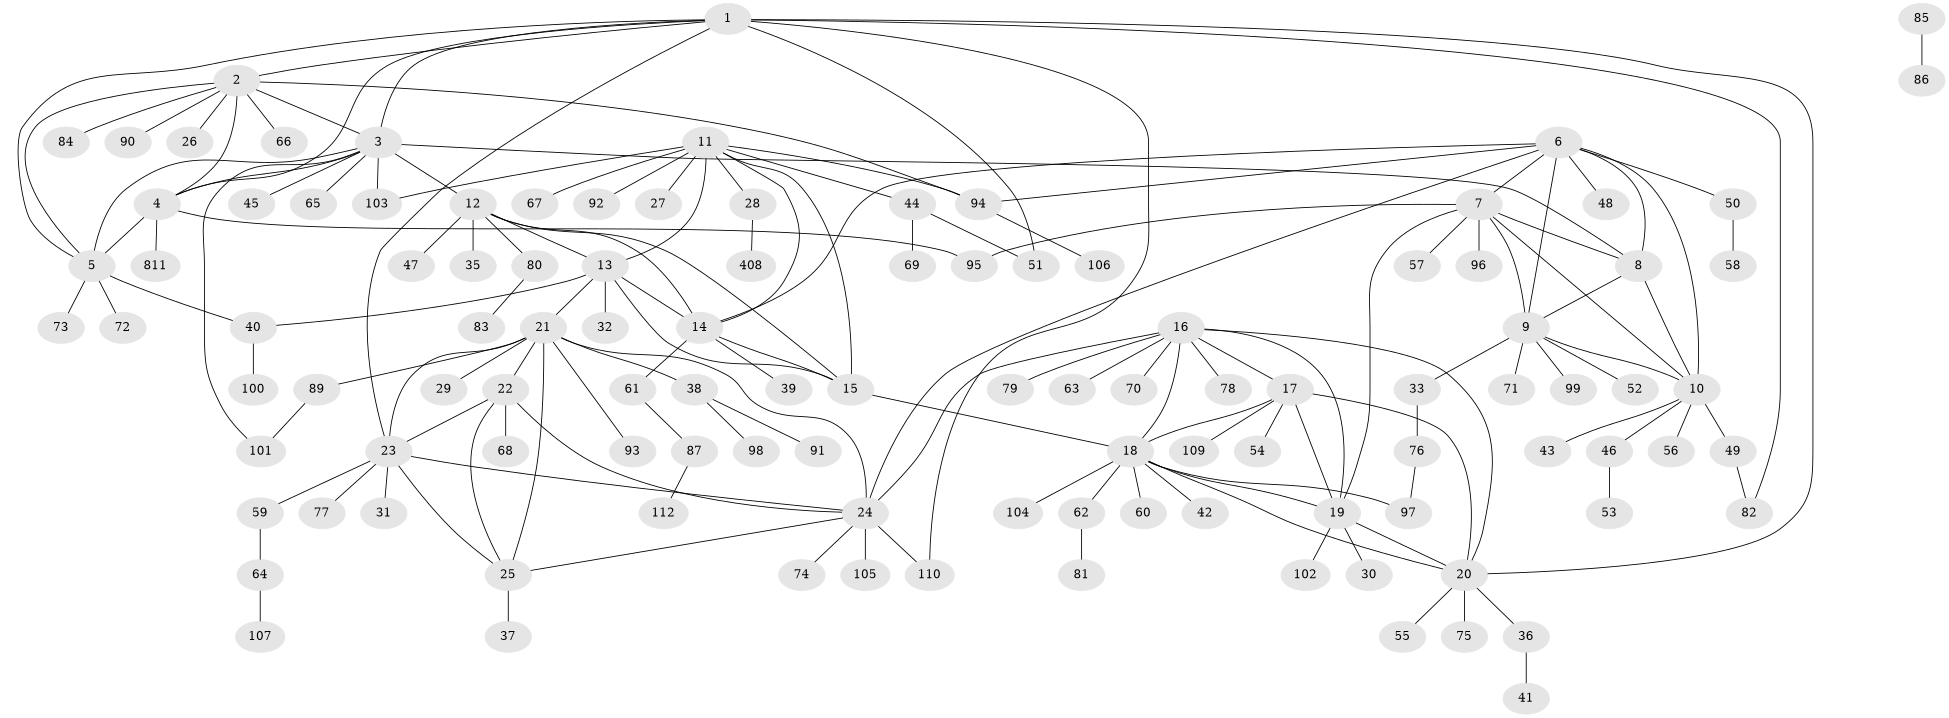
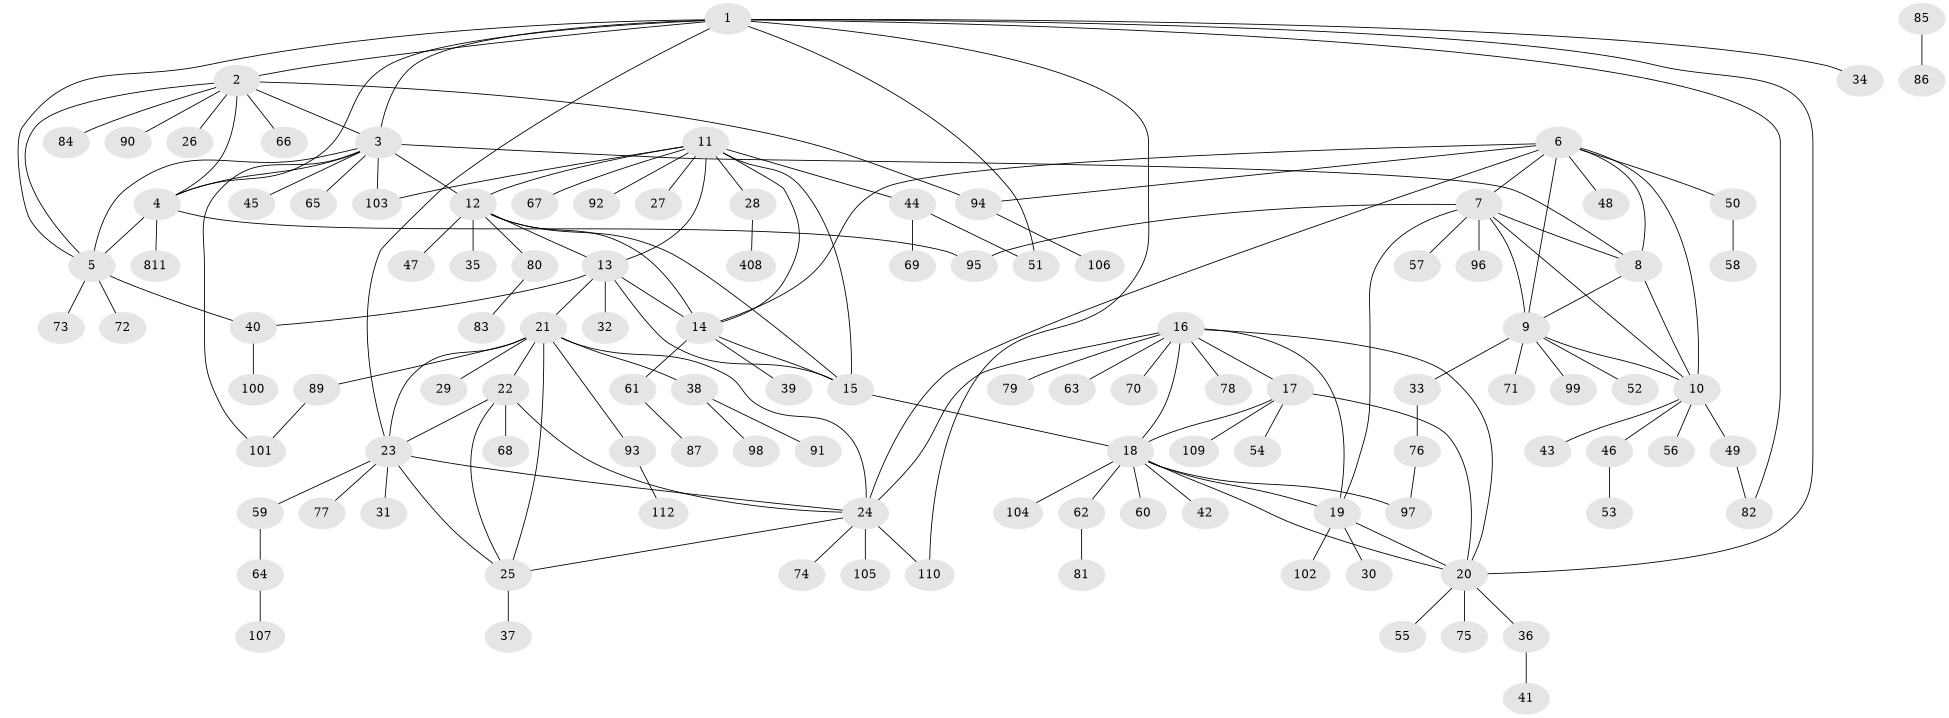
node "34": added
edge "11" -- "94": now "11" -- "12"
edge "17" -- "19": removed
edge "87" -- "112": now "93" -- "112"
